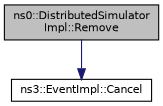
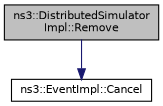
node "ns0::DistributedSimulator Impl::Remove": label "ns0::DistributedSimulator Impl::Remove" -> "ns3::DistributedSimulator Impl::Remove"
